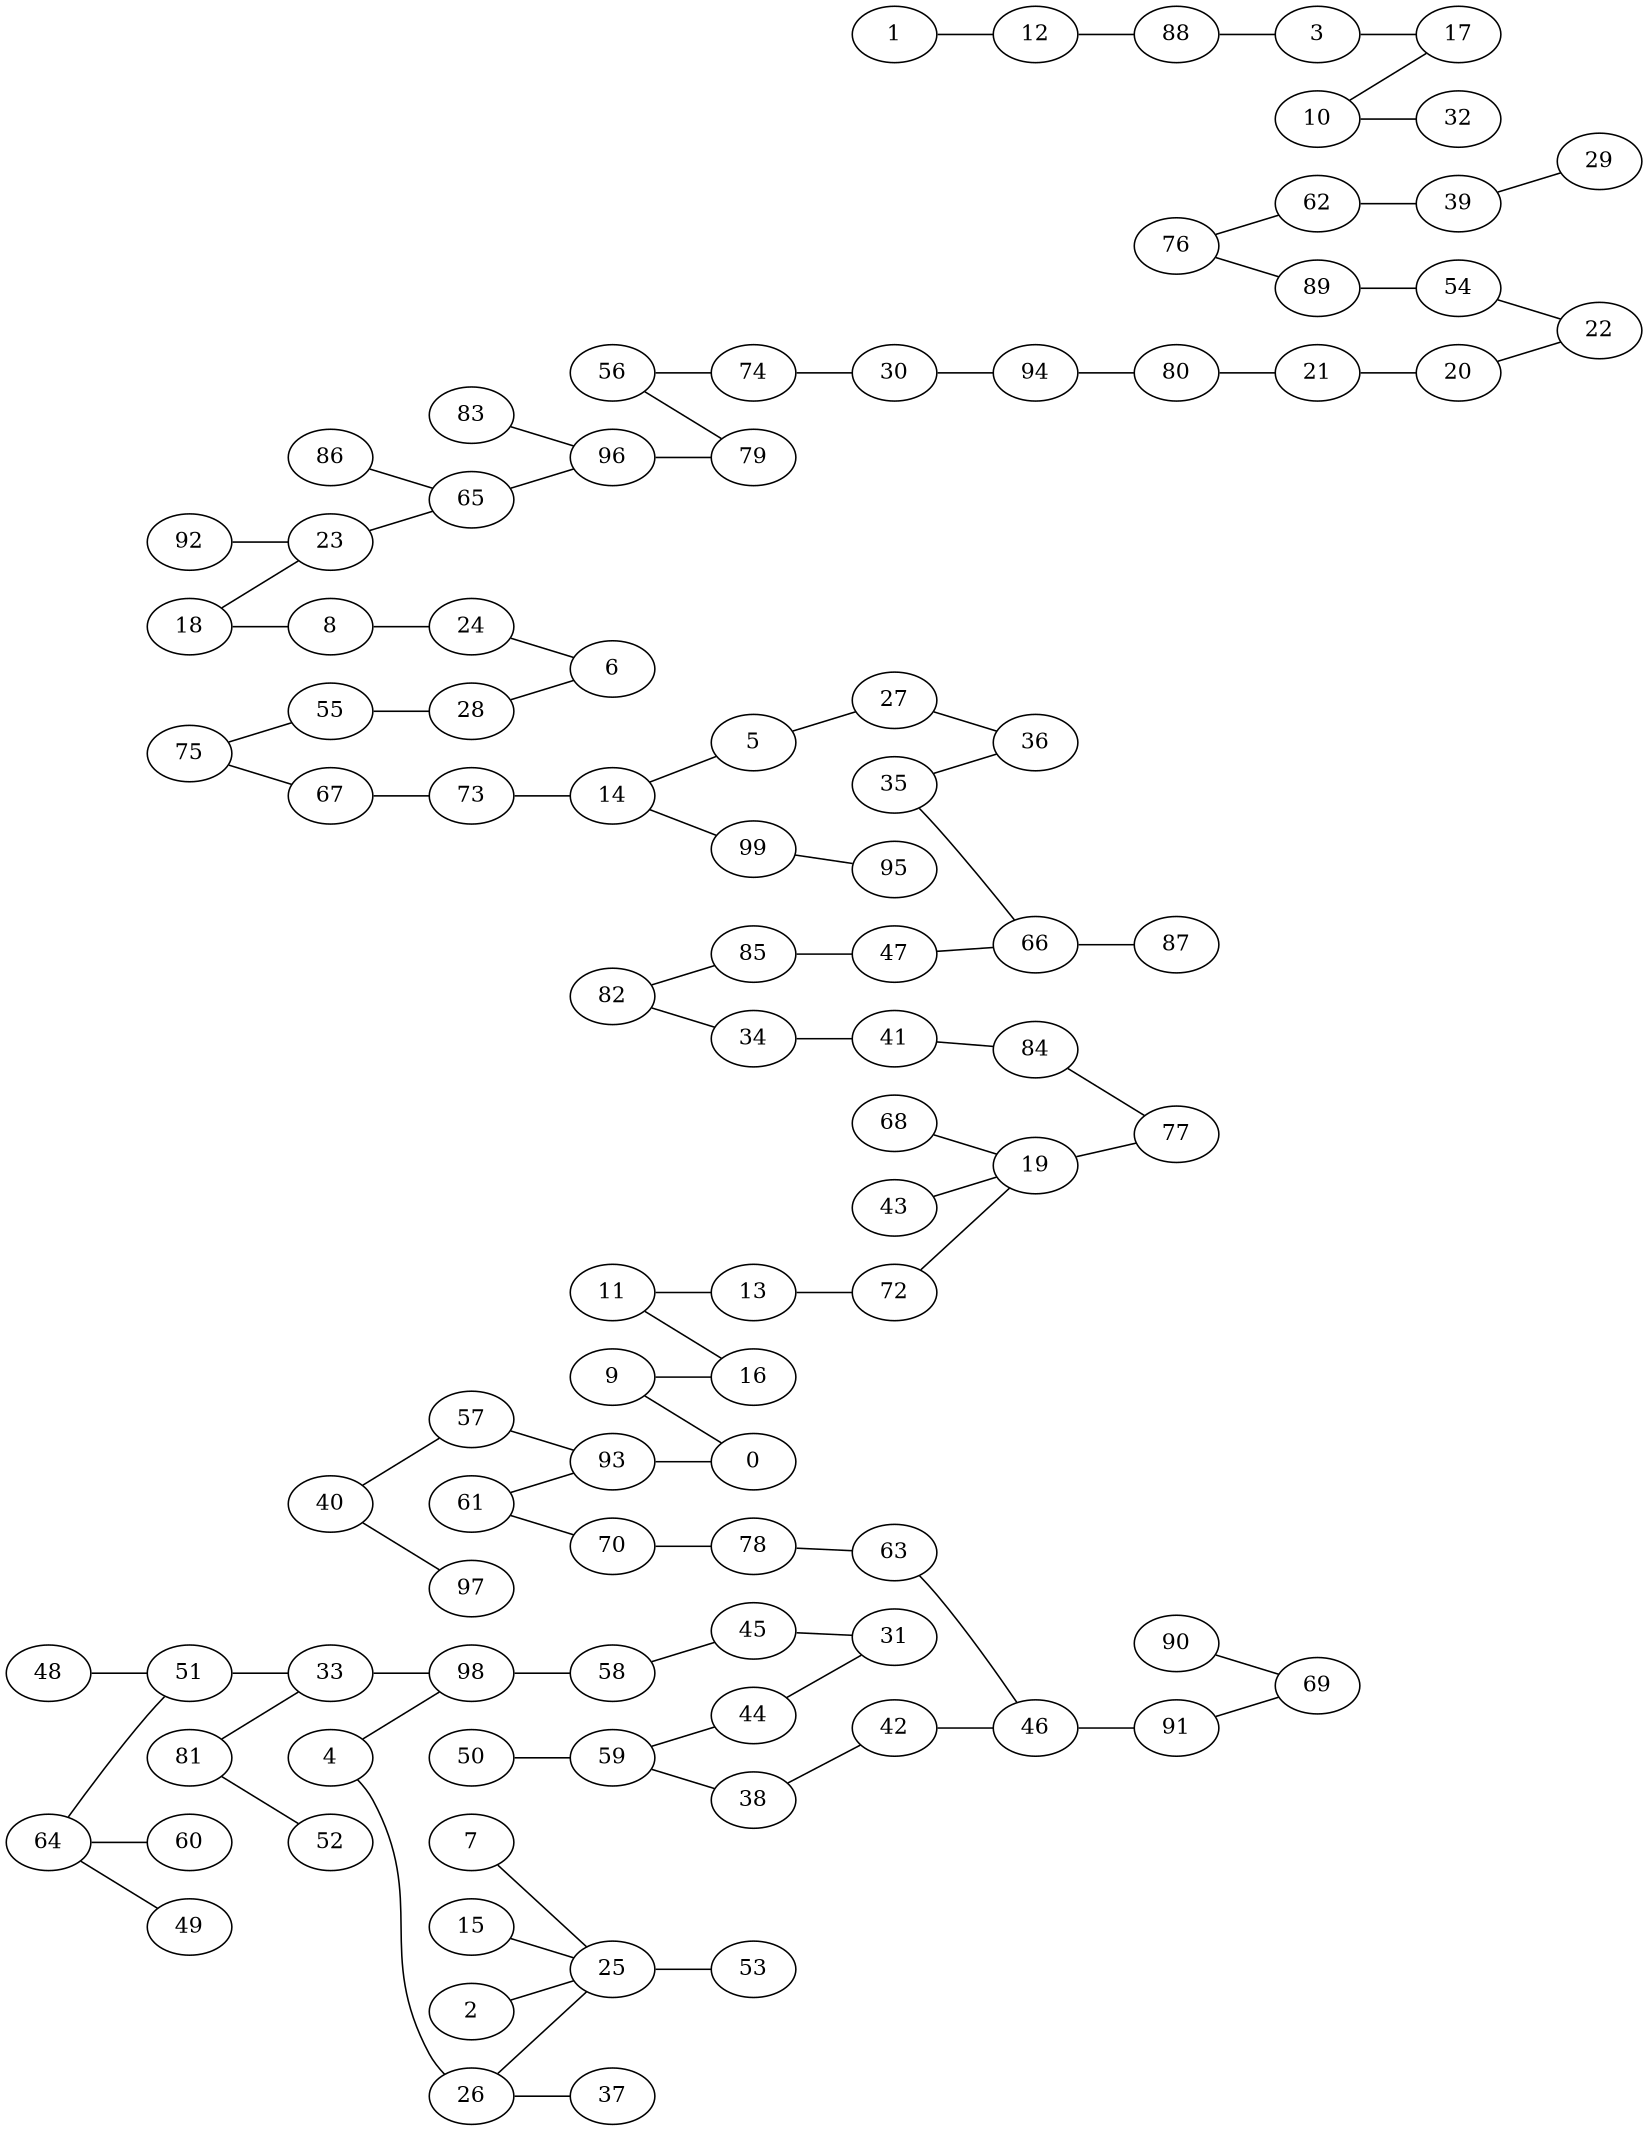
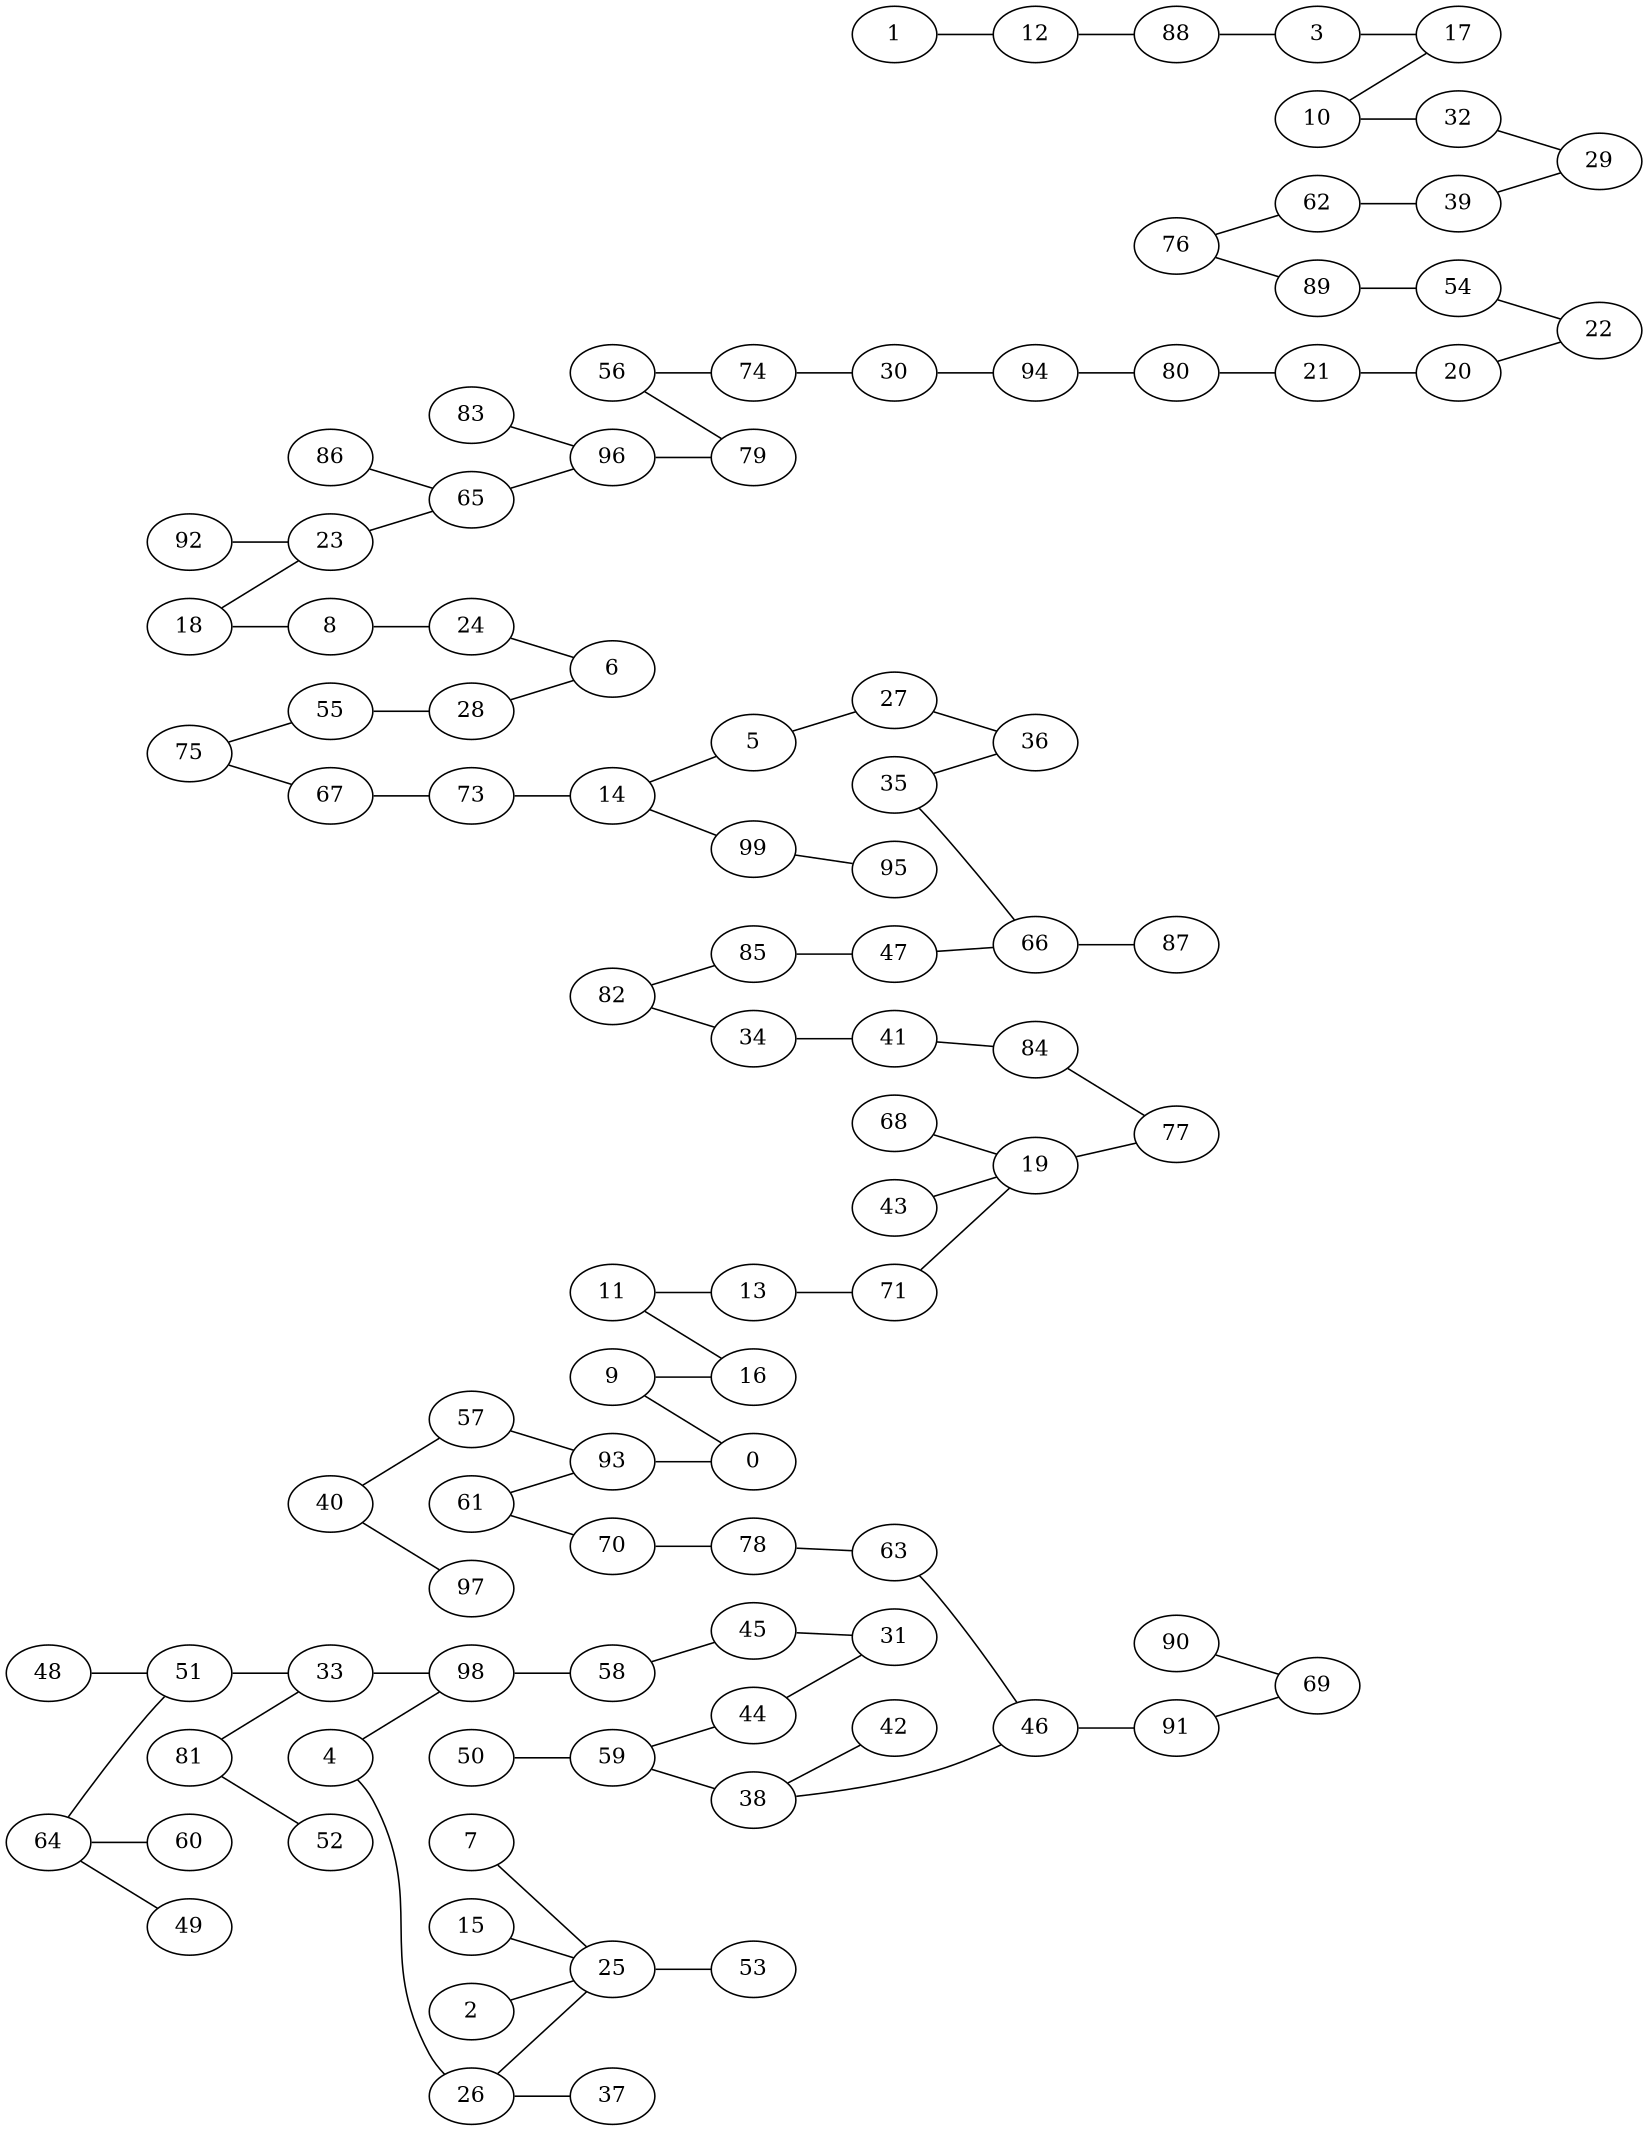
edge "32" -- "29": added
node "72": label "72" -> "71"
edge "42" -- "46": now "38" -- "46"
